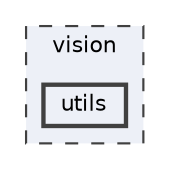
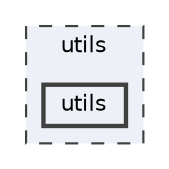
cluster "vision": label "vision" -> "utils"
